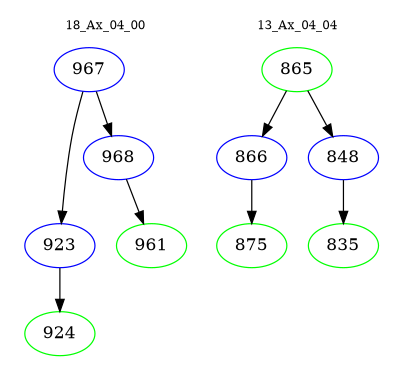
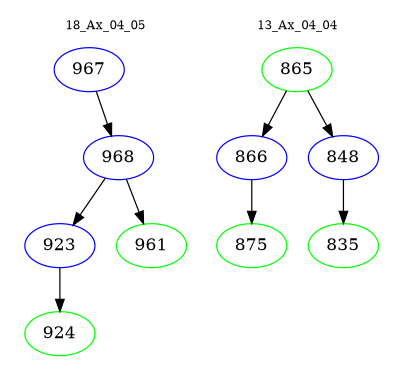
cluster "18_Ax_04_00": label "18_Ax_04_00" -> "18_Ax_04_05"
edge "967" -> "923": now "968" -> "923"
